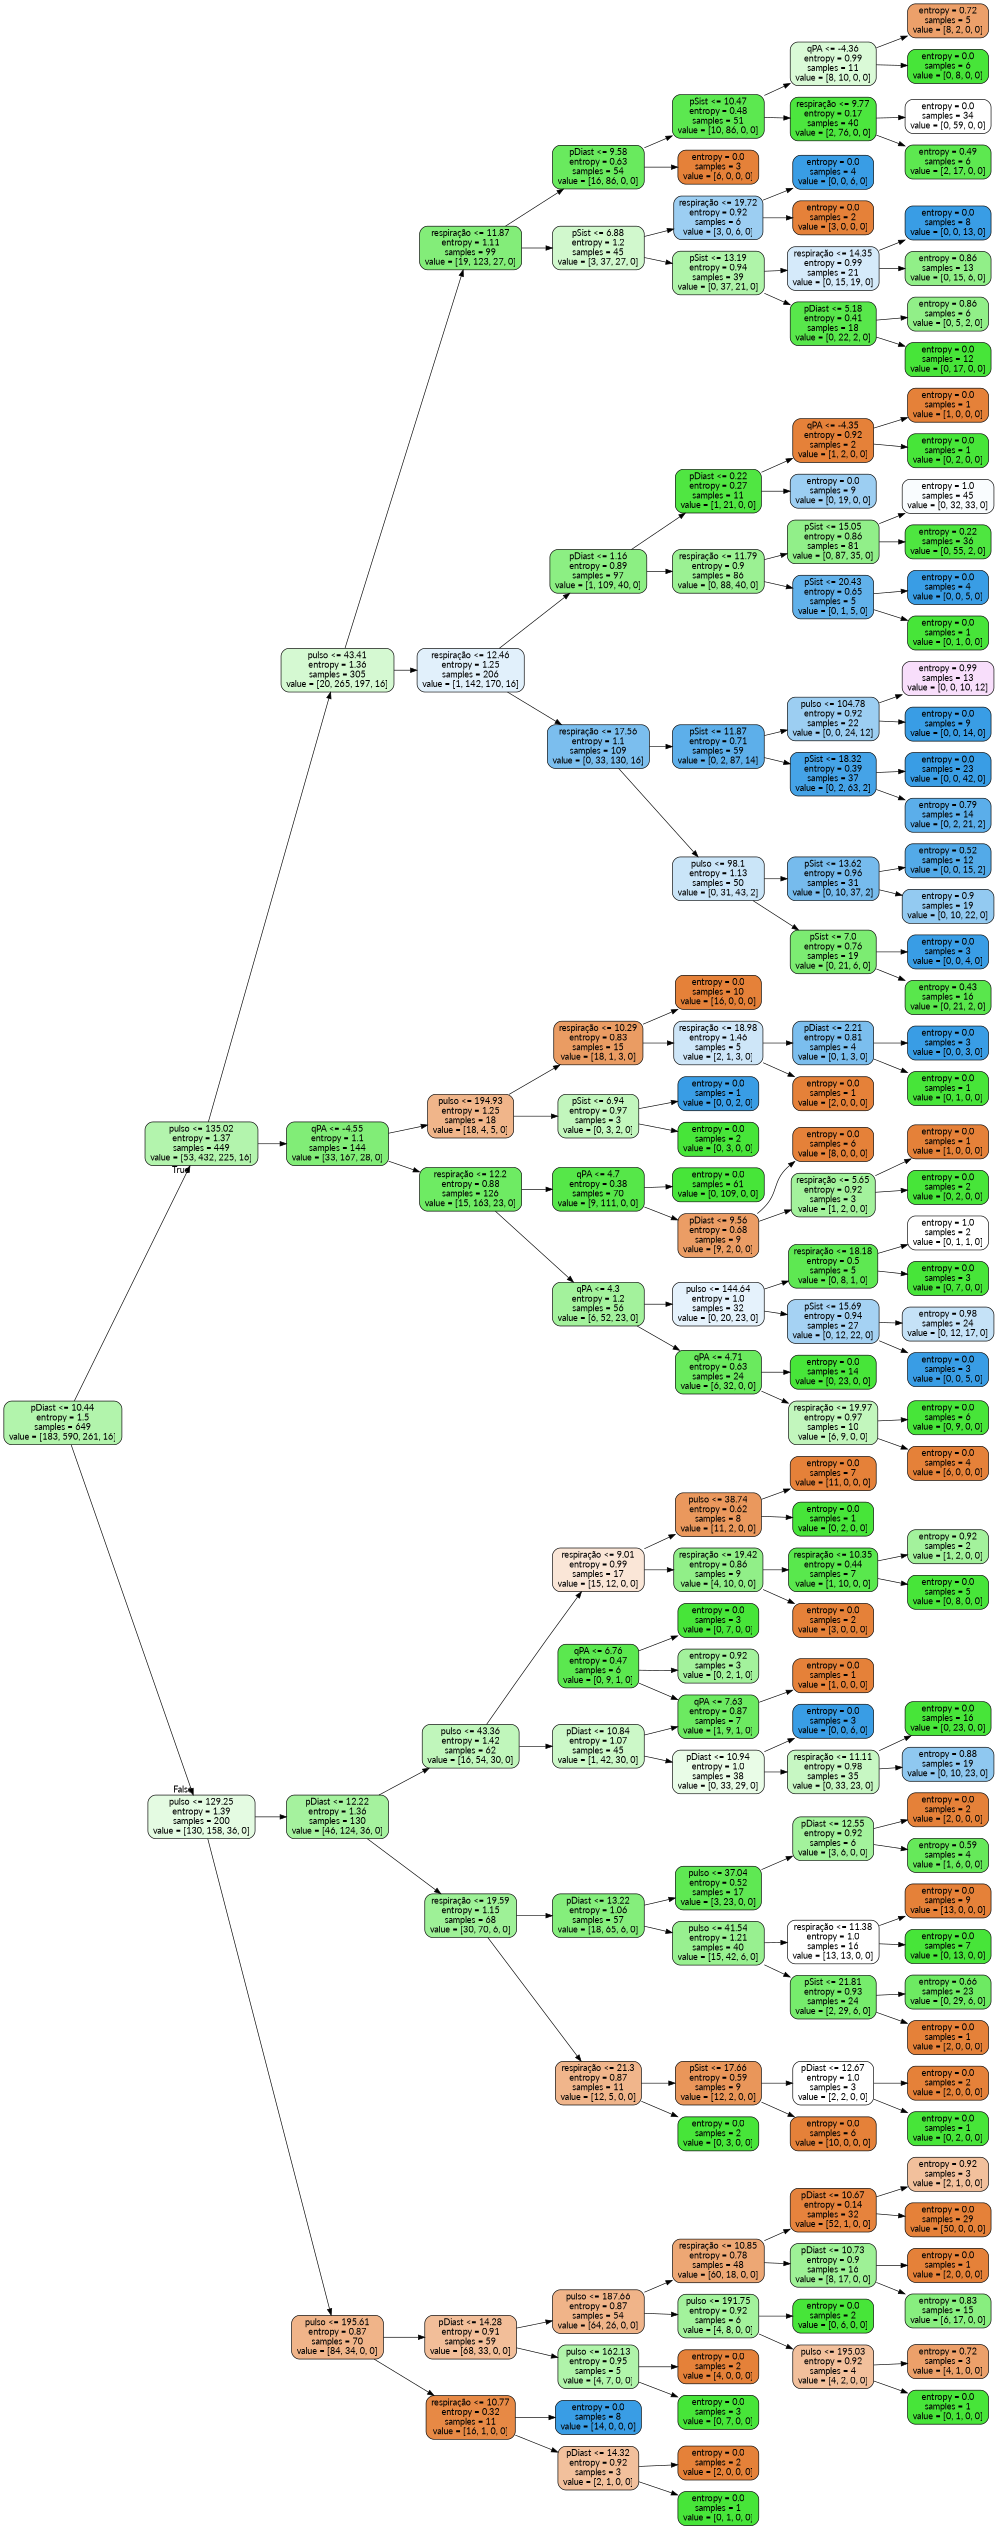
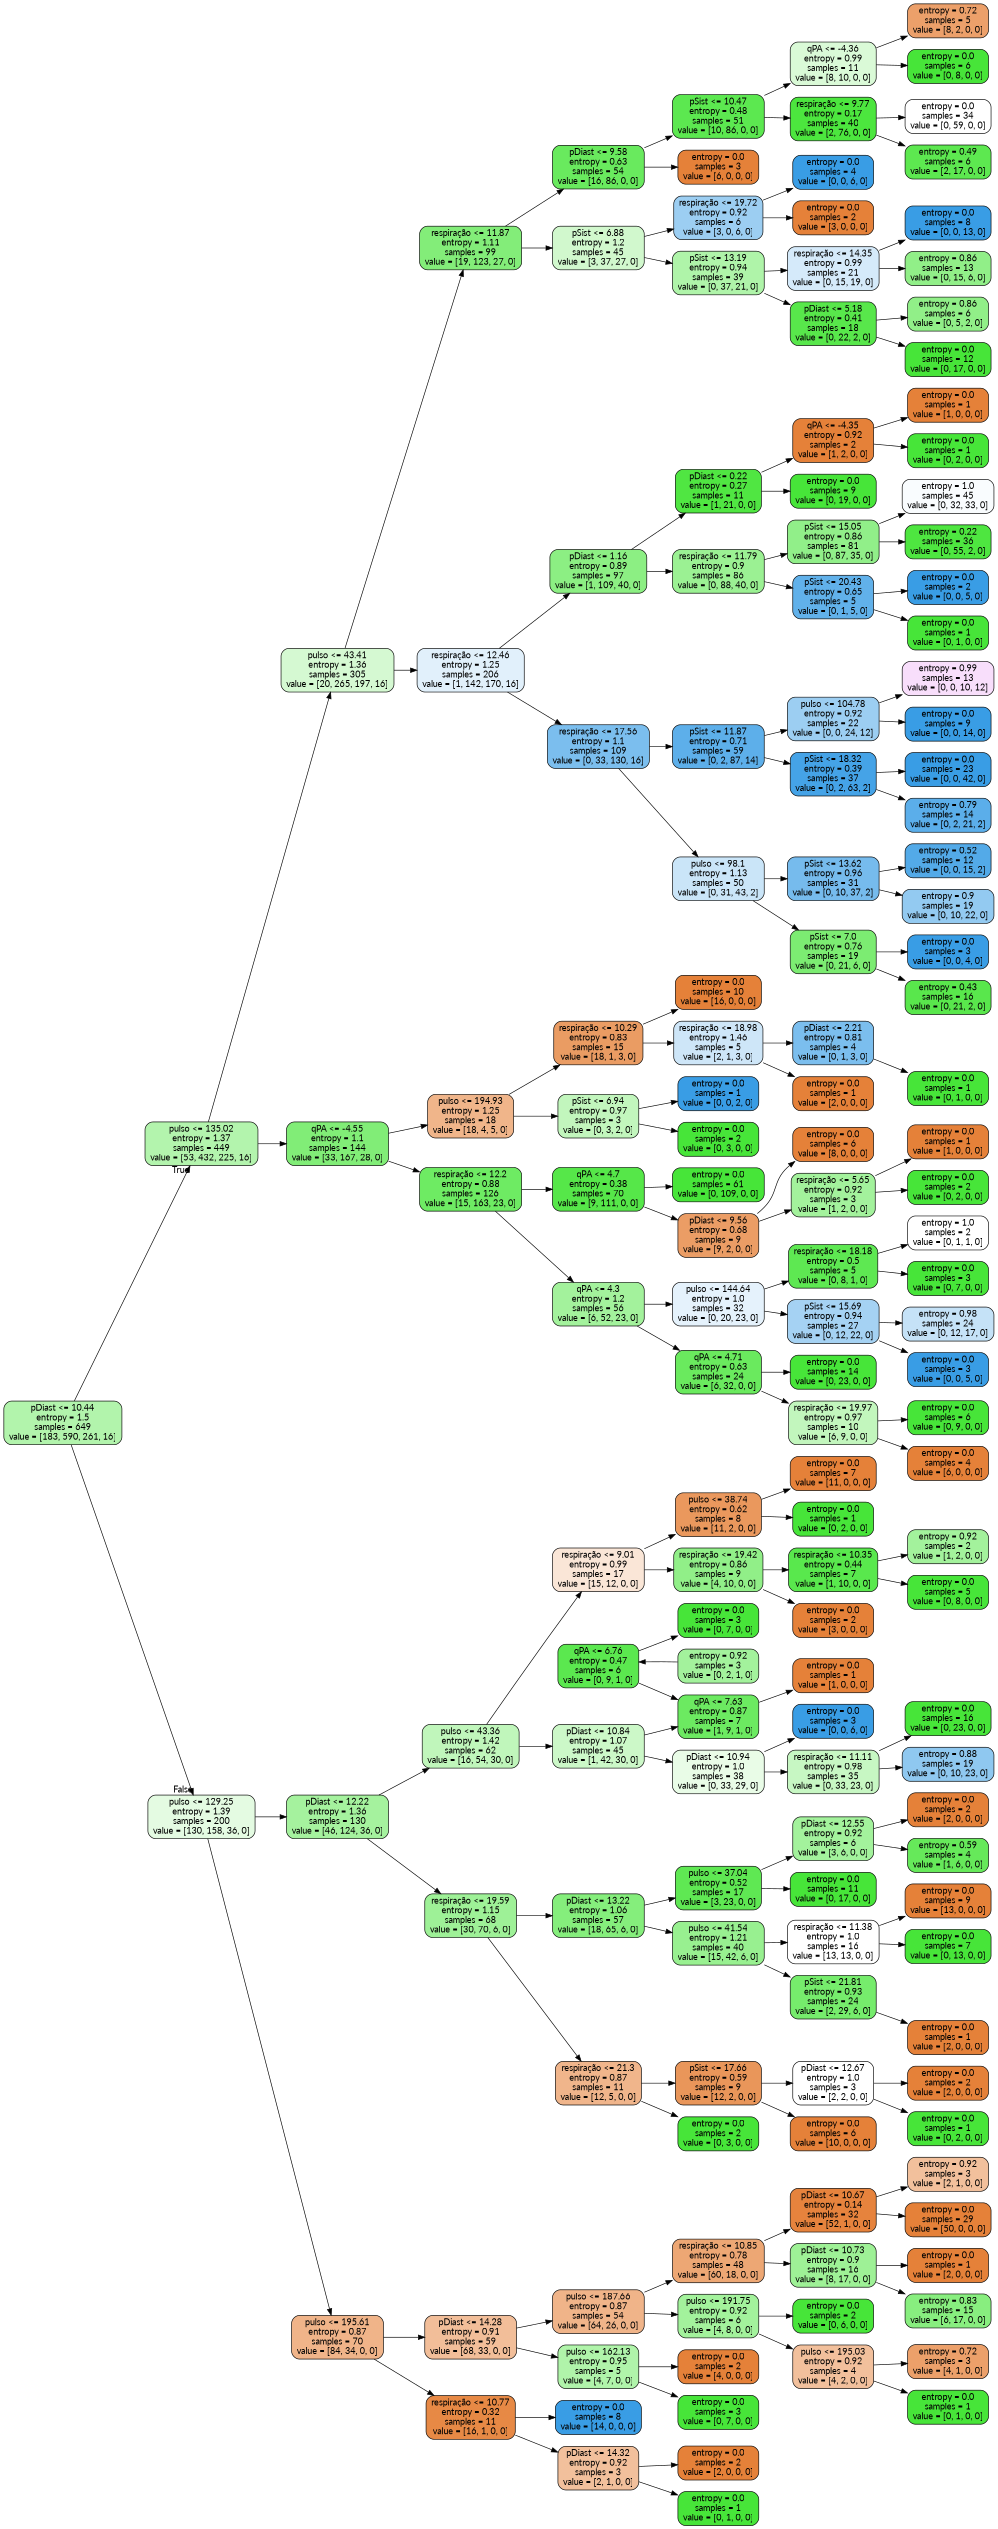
node "entropy = 0.0 samples = 9 value = [0, 19, 0, 0]": fillcolor #9ccef2 -> #47e539
node "entropy = 0.0 samples = 4 value = [0, 0, 5, 0]": label "entropy = 0.0 samples = 4 value = [0, 0, 5, 0]" -> "entropy = 0.0 samples = 2 value = [0, 0, 5, 0]"
node "entropy = 0.0 samples = 3 value = [0, 0, 3, 0]": removed
edge "qPA <= 6.76 entropy = 0.47 samples = 6 value = [0, 9, 1, 0]" -> "entropy = 0.92 samples = 3 value = [0, 2, 1, 0]": reversed
node "entropy = 0.0 samples = 11 value = [0, 17, 0, 0]": added
node "entropy = 0.66 samples = 23 value = [0, 29, 6, 0]": removed
